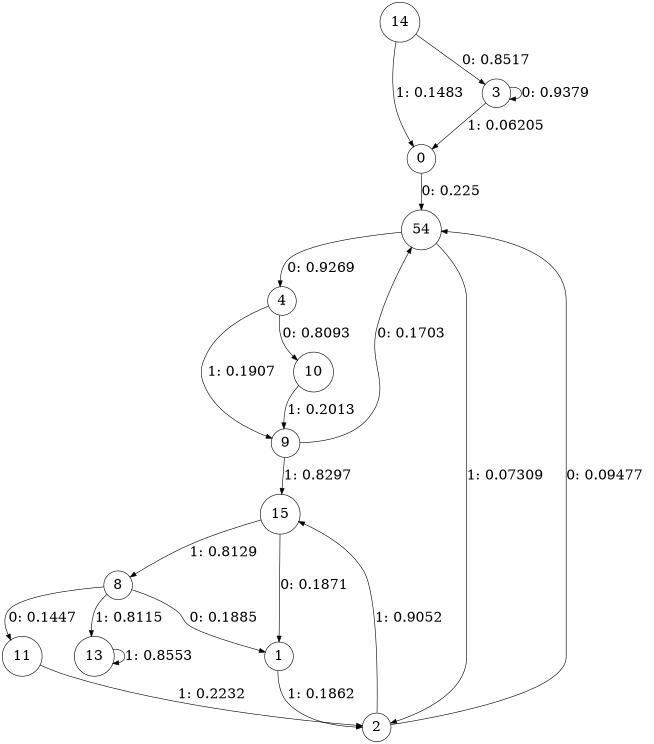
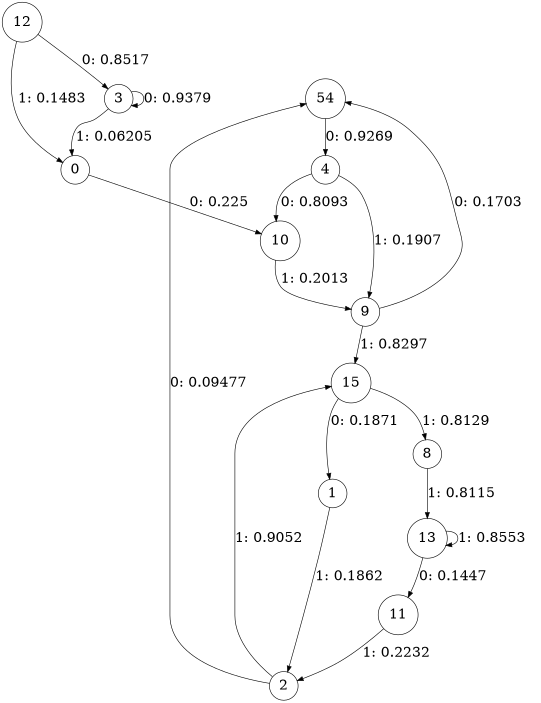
node "14": label "14" -> "12"
edge "0" -> "54": now "0" -> "10"
edge "54" -> "2": removed, label "1: 0.07309"
edge "8" -> "11": now "13" -> "11"
edge "8" -> "1": removed, label "0: 0.1885"
